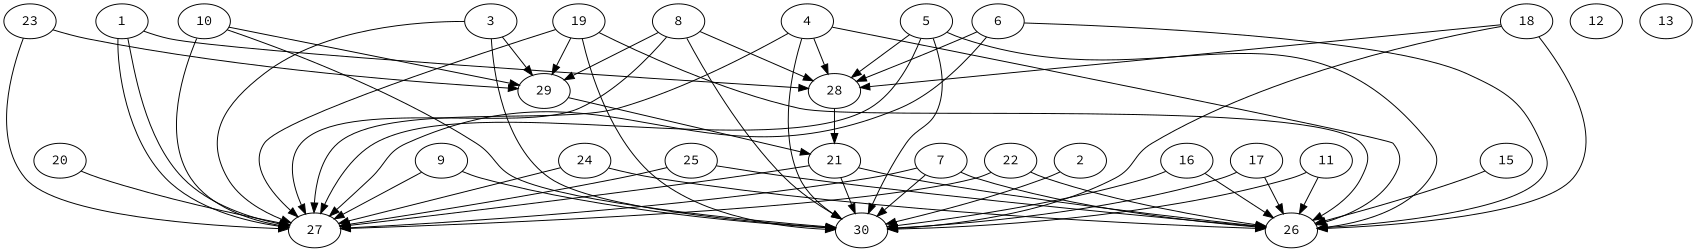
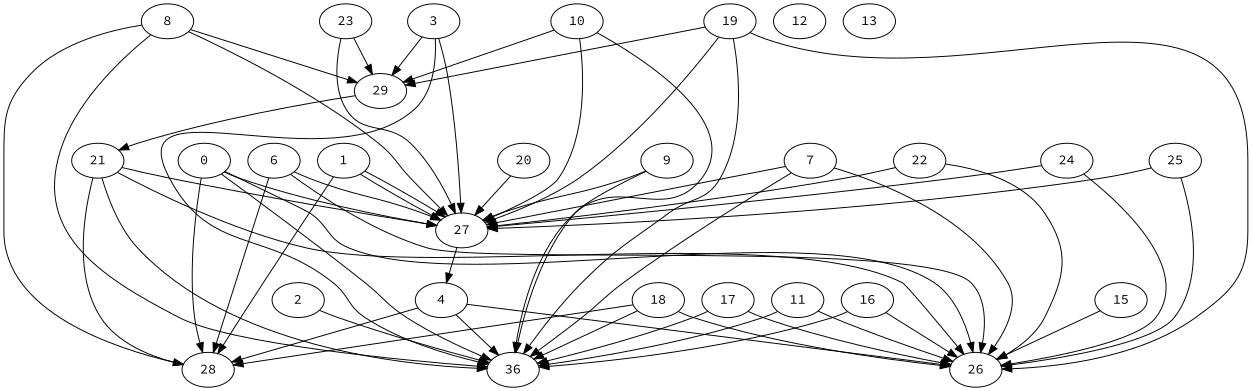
node "5": label "5" -> "0"
edge "4" -> "27": reversed
edge "28" -> "21": reversed
node "30": label "30" -> "36"
